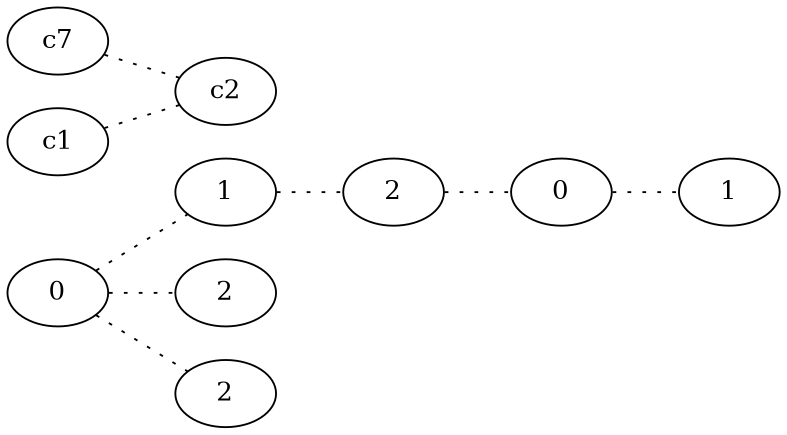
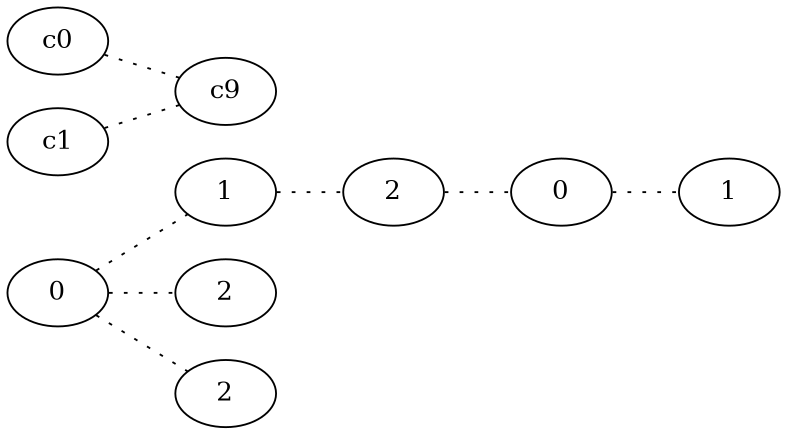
node "c7": label "c7" -> "c0"
node "c2": label "c2" -> "c9"
